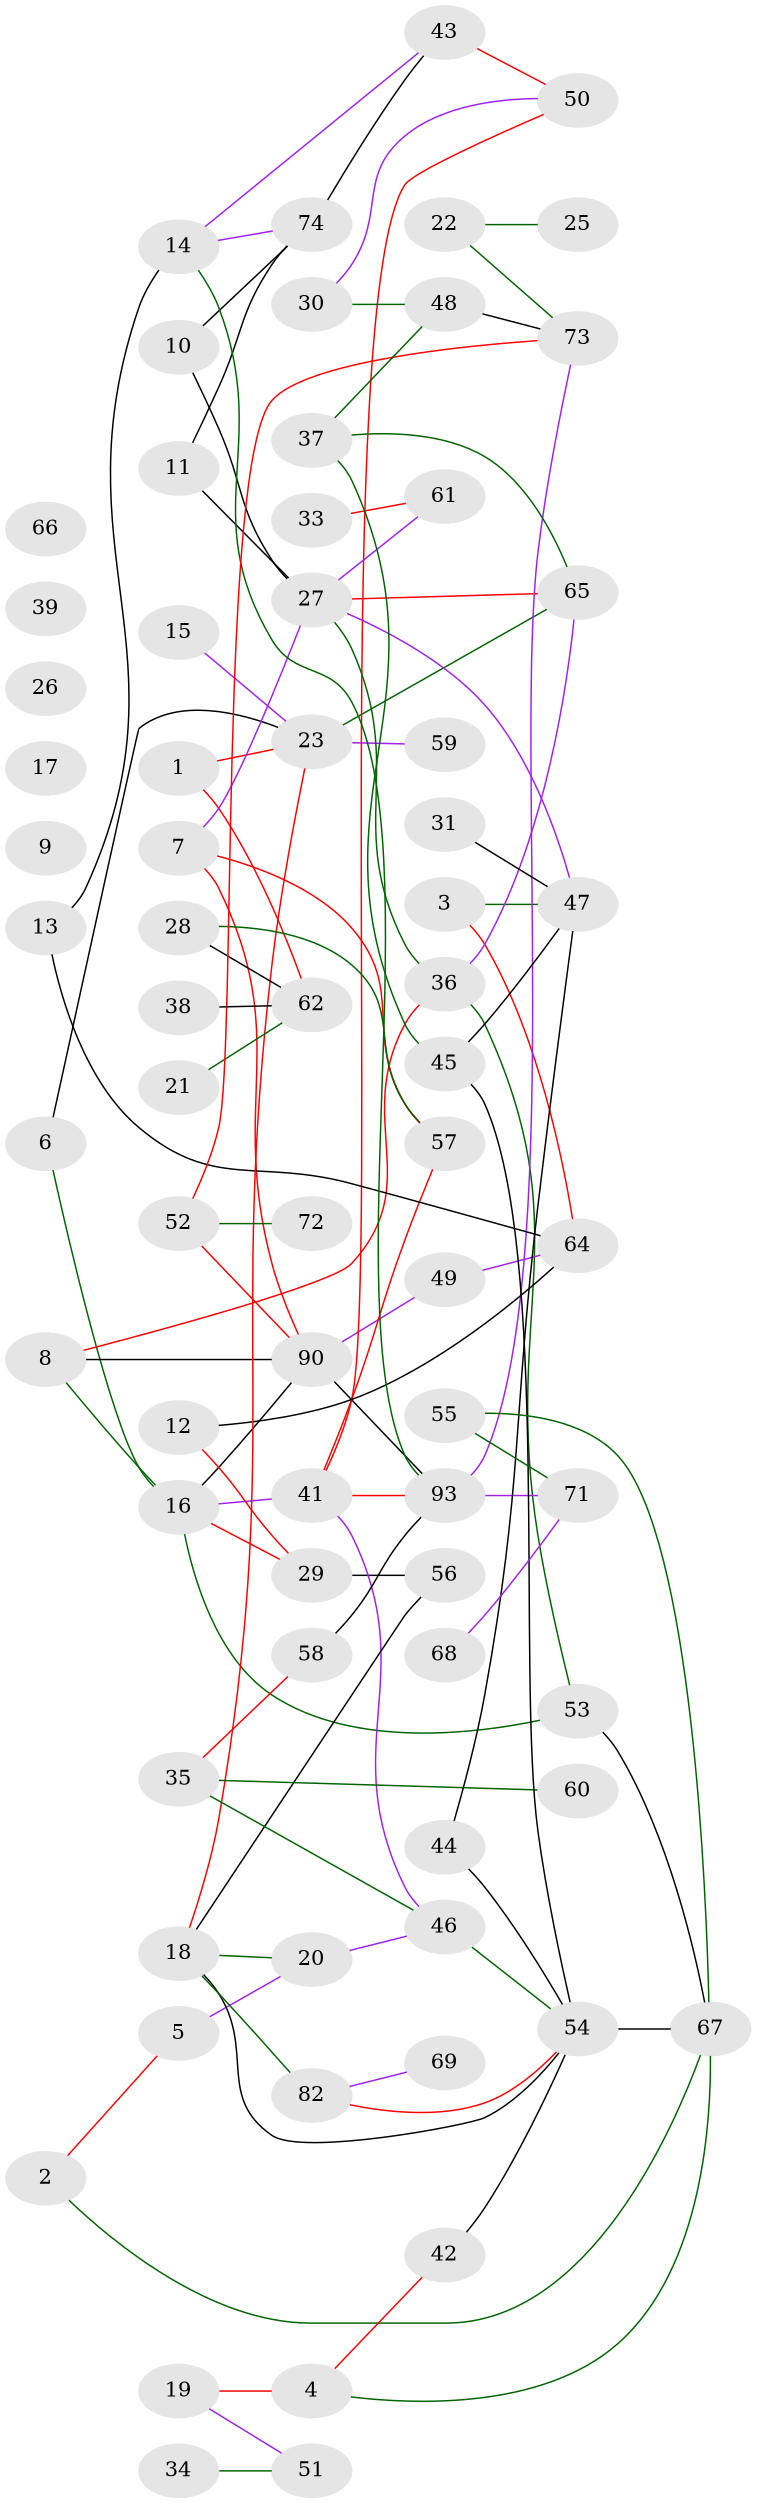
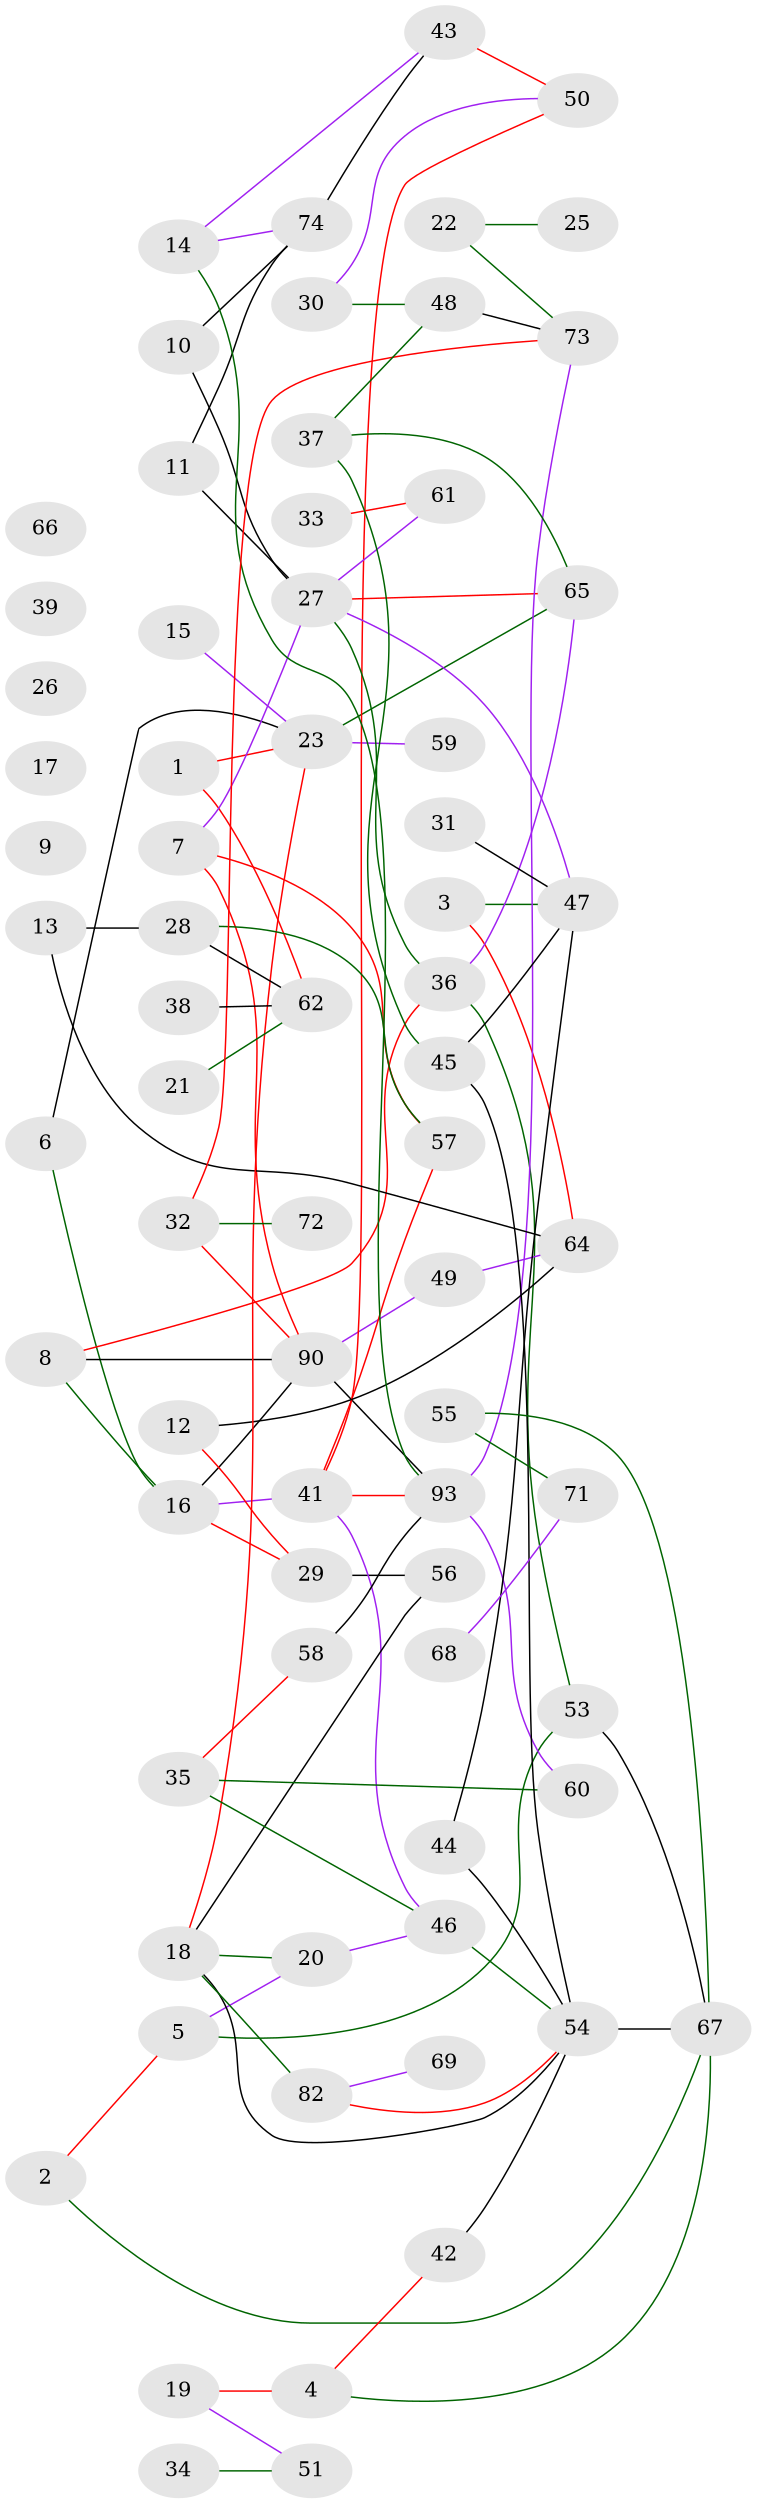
edge "14" -- "13": now "28" -- "13"
node "52": label "52" -> "32"
edge "93" -- "71": now "93" -- "60"
edge "16" -- "53": now "5" -- "53"
